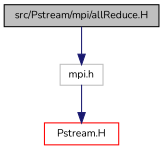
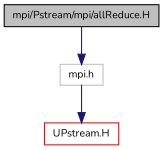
node "src/Pstream/mpi/allReduce.H": label "src/Pstream/mpi/allReduce.H" -> "mpi/Pstream/mpi/allReduce.H"
node "Pstream.H": label "Pstream.H" -> "UPstream.H"
